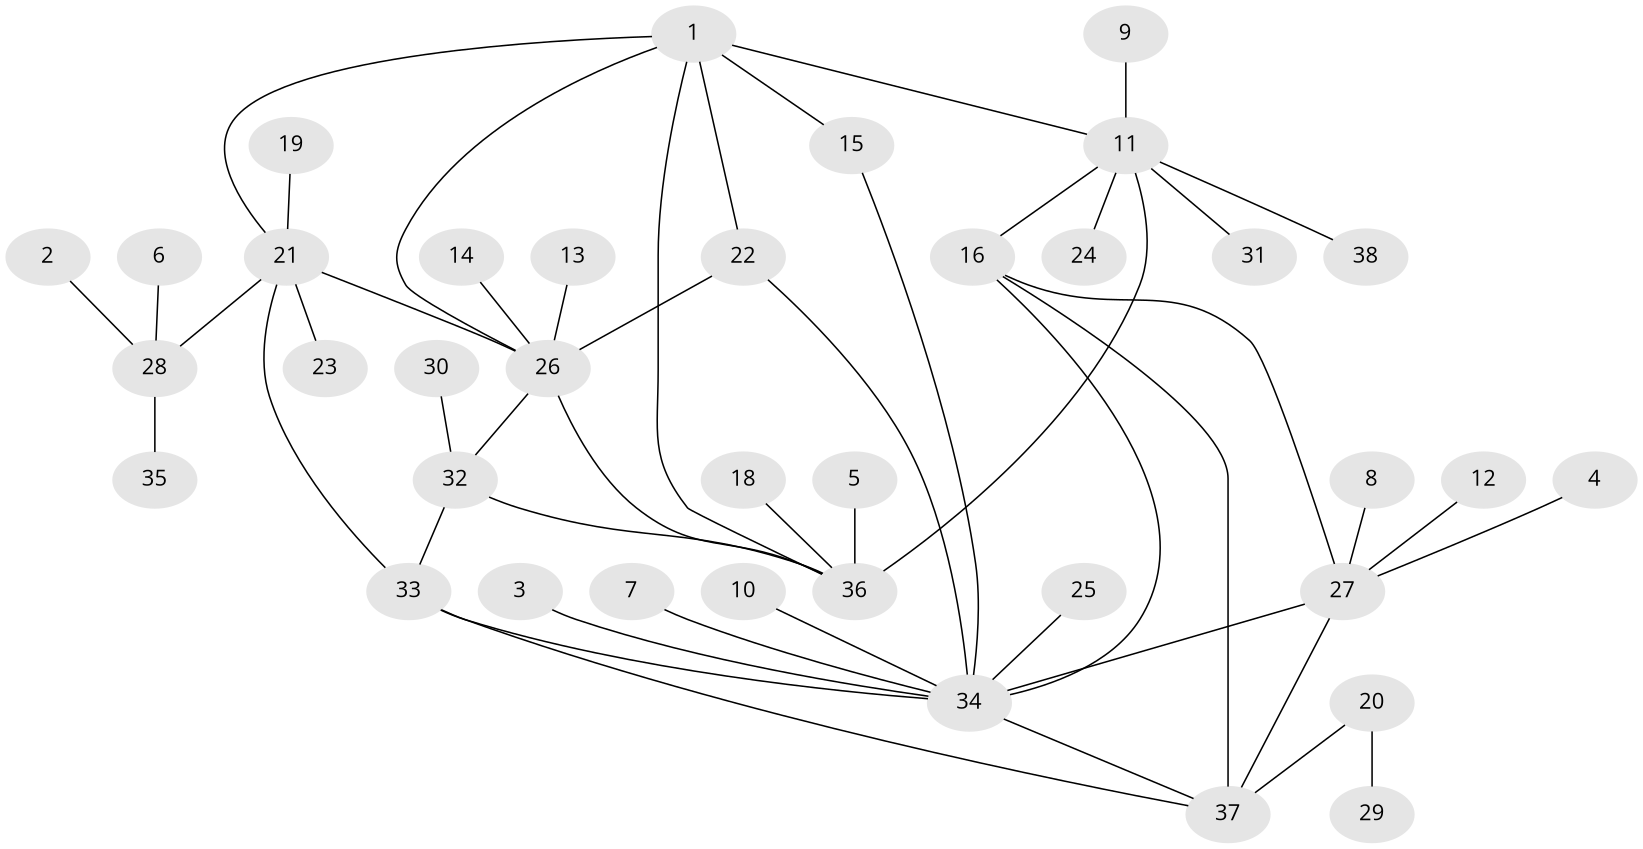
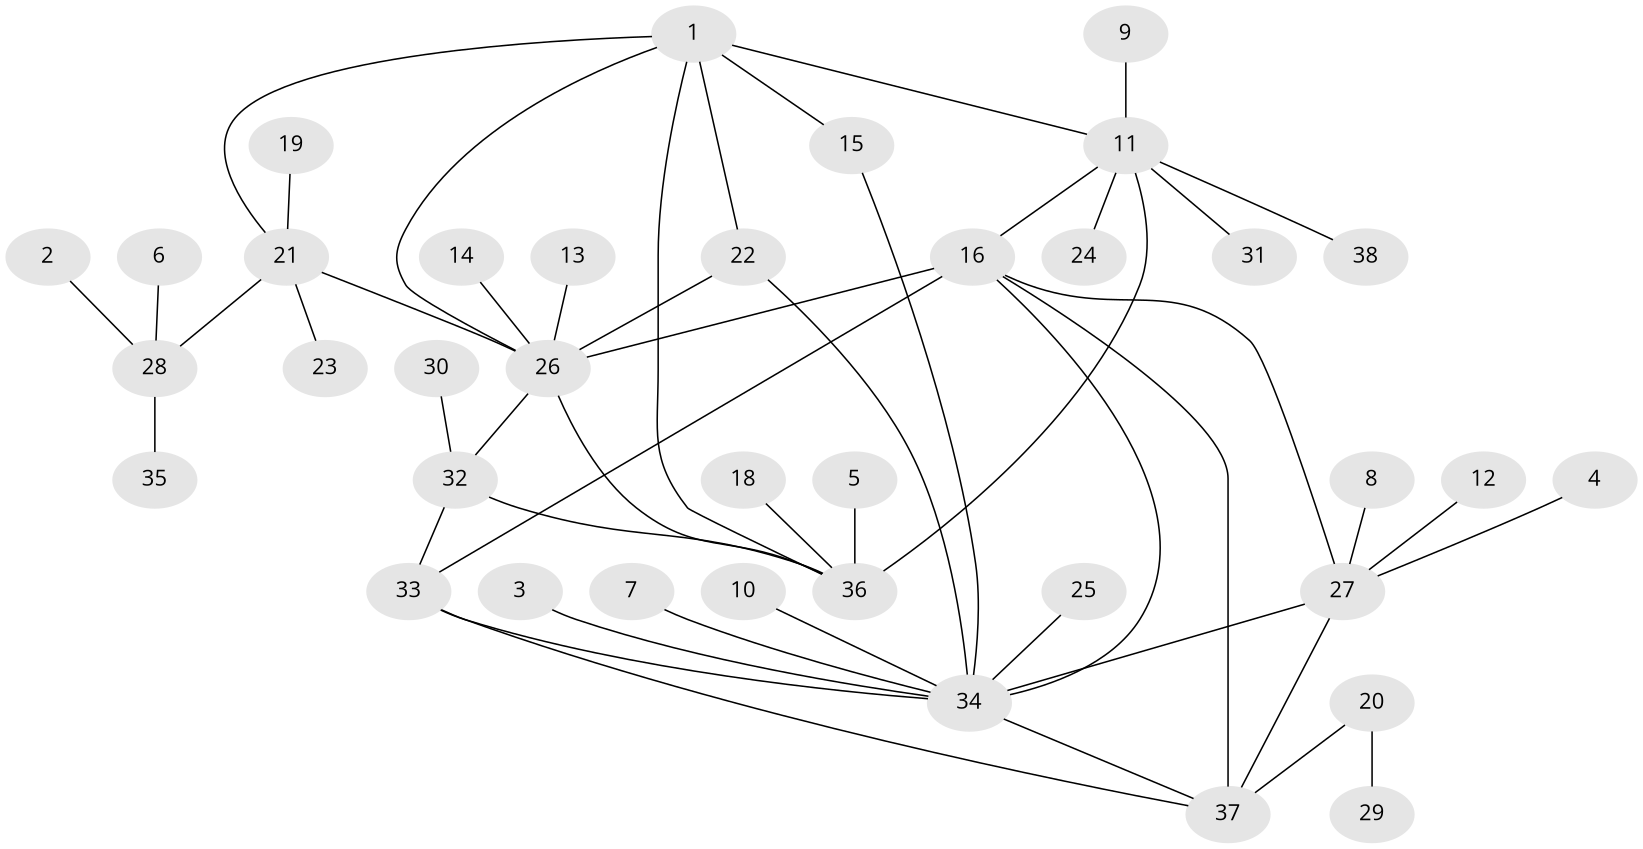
edge "16" -- "26": added
edge "21" -- "33": now "16" -- "33"
